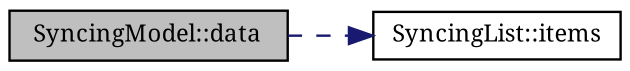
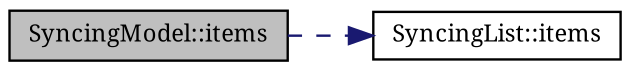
node "SyncingModel::data": label "SyncingModel::data" -> "SyncingModel::items"
